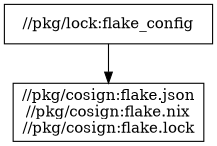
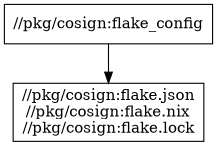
node "//pkg/lock:flake_config": label "//pkg/lock:flake_config" -> "//pkg/cosign:flake_config"
